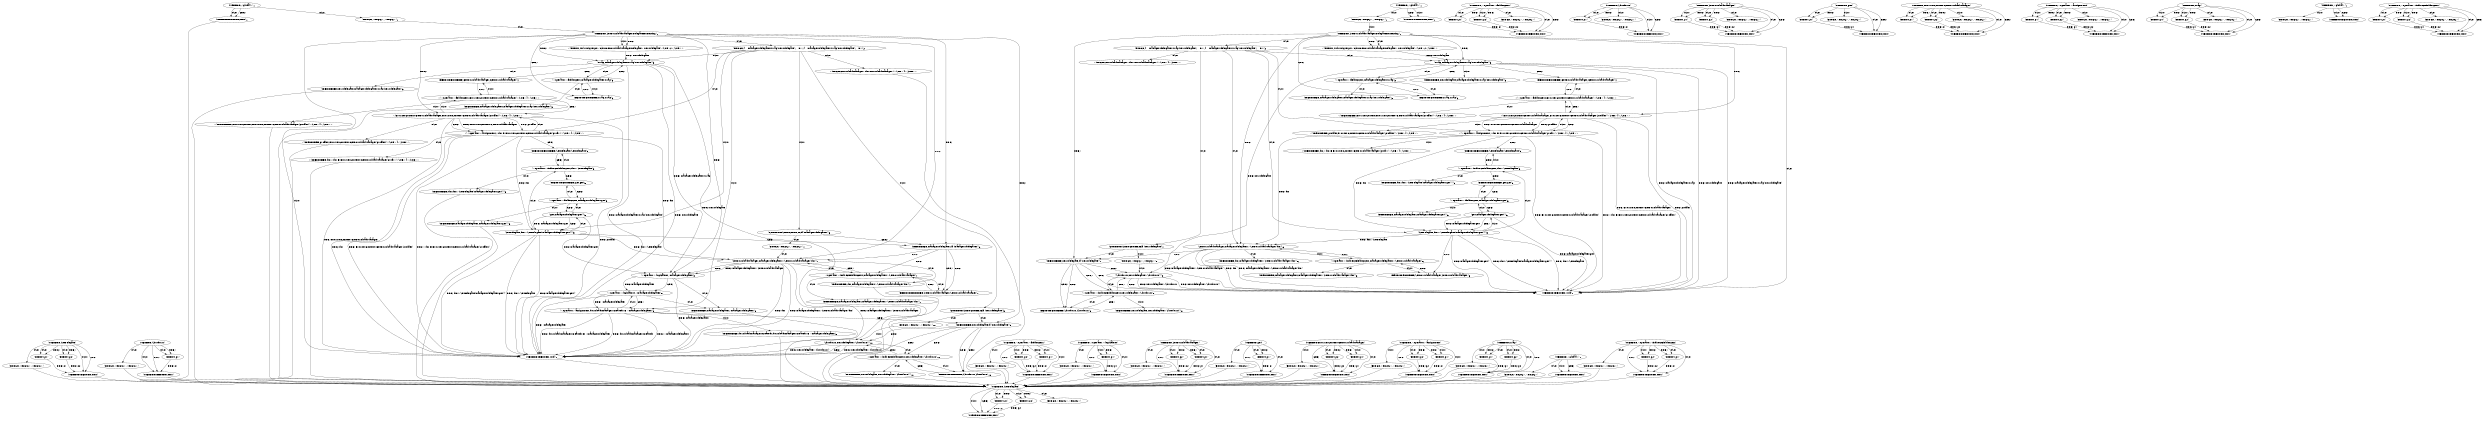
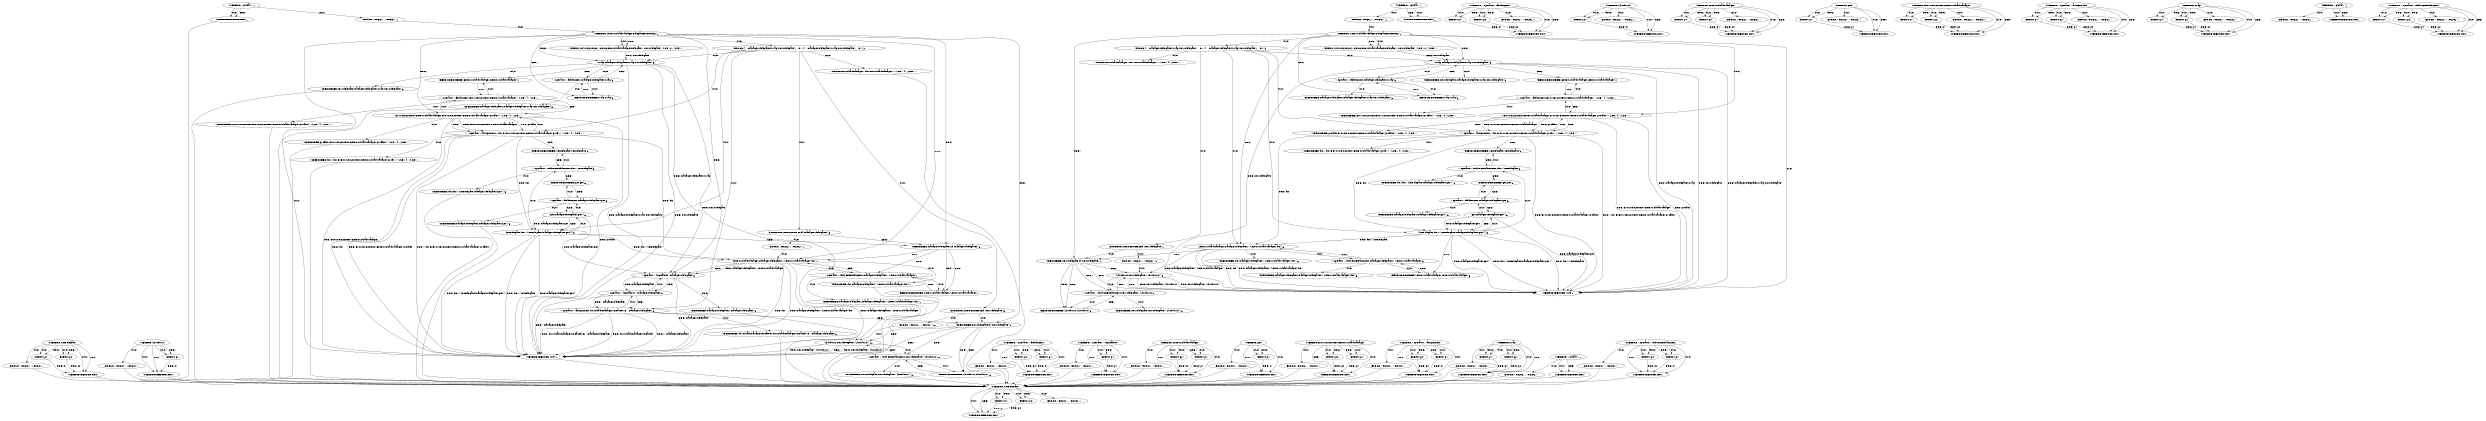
edge "(<operator>.logicalNot,!manager_delegate_)" -> "(IDENTIFIER,manager_delegate_,!manager_delegate_)": label "AST: " -> "DDG: "
edge "(<operator>.logicalNot,!!manager_delegate_)" -> "(IDENTIFIER,manager_delegate_,!manager_delegate_)": now "(<operator>.logicalNot,!!manager_delegate_)" -> "(<operator>.logicalNot,!manager_delegate_)"
